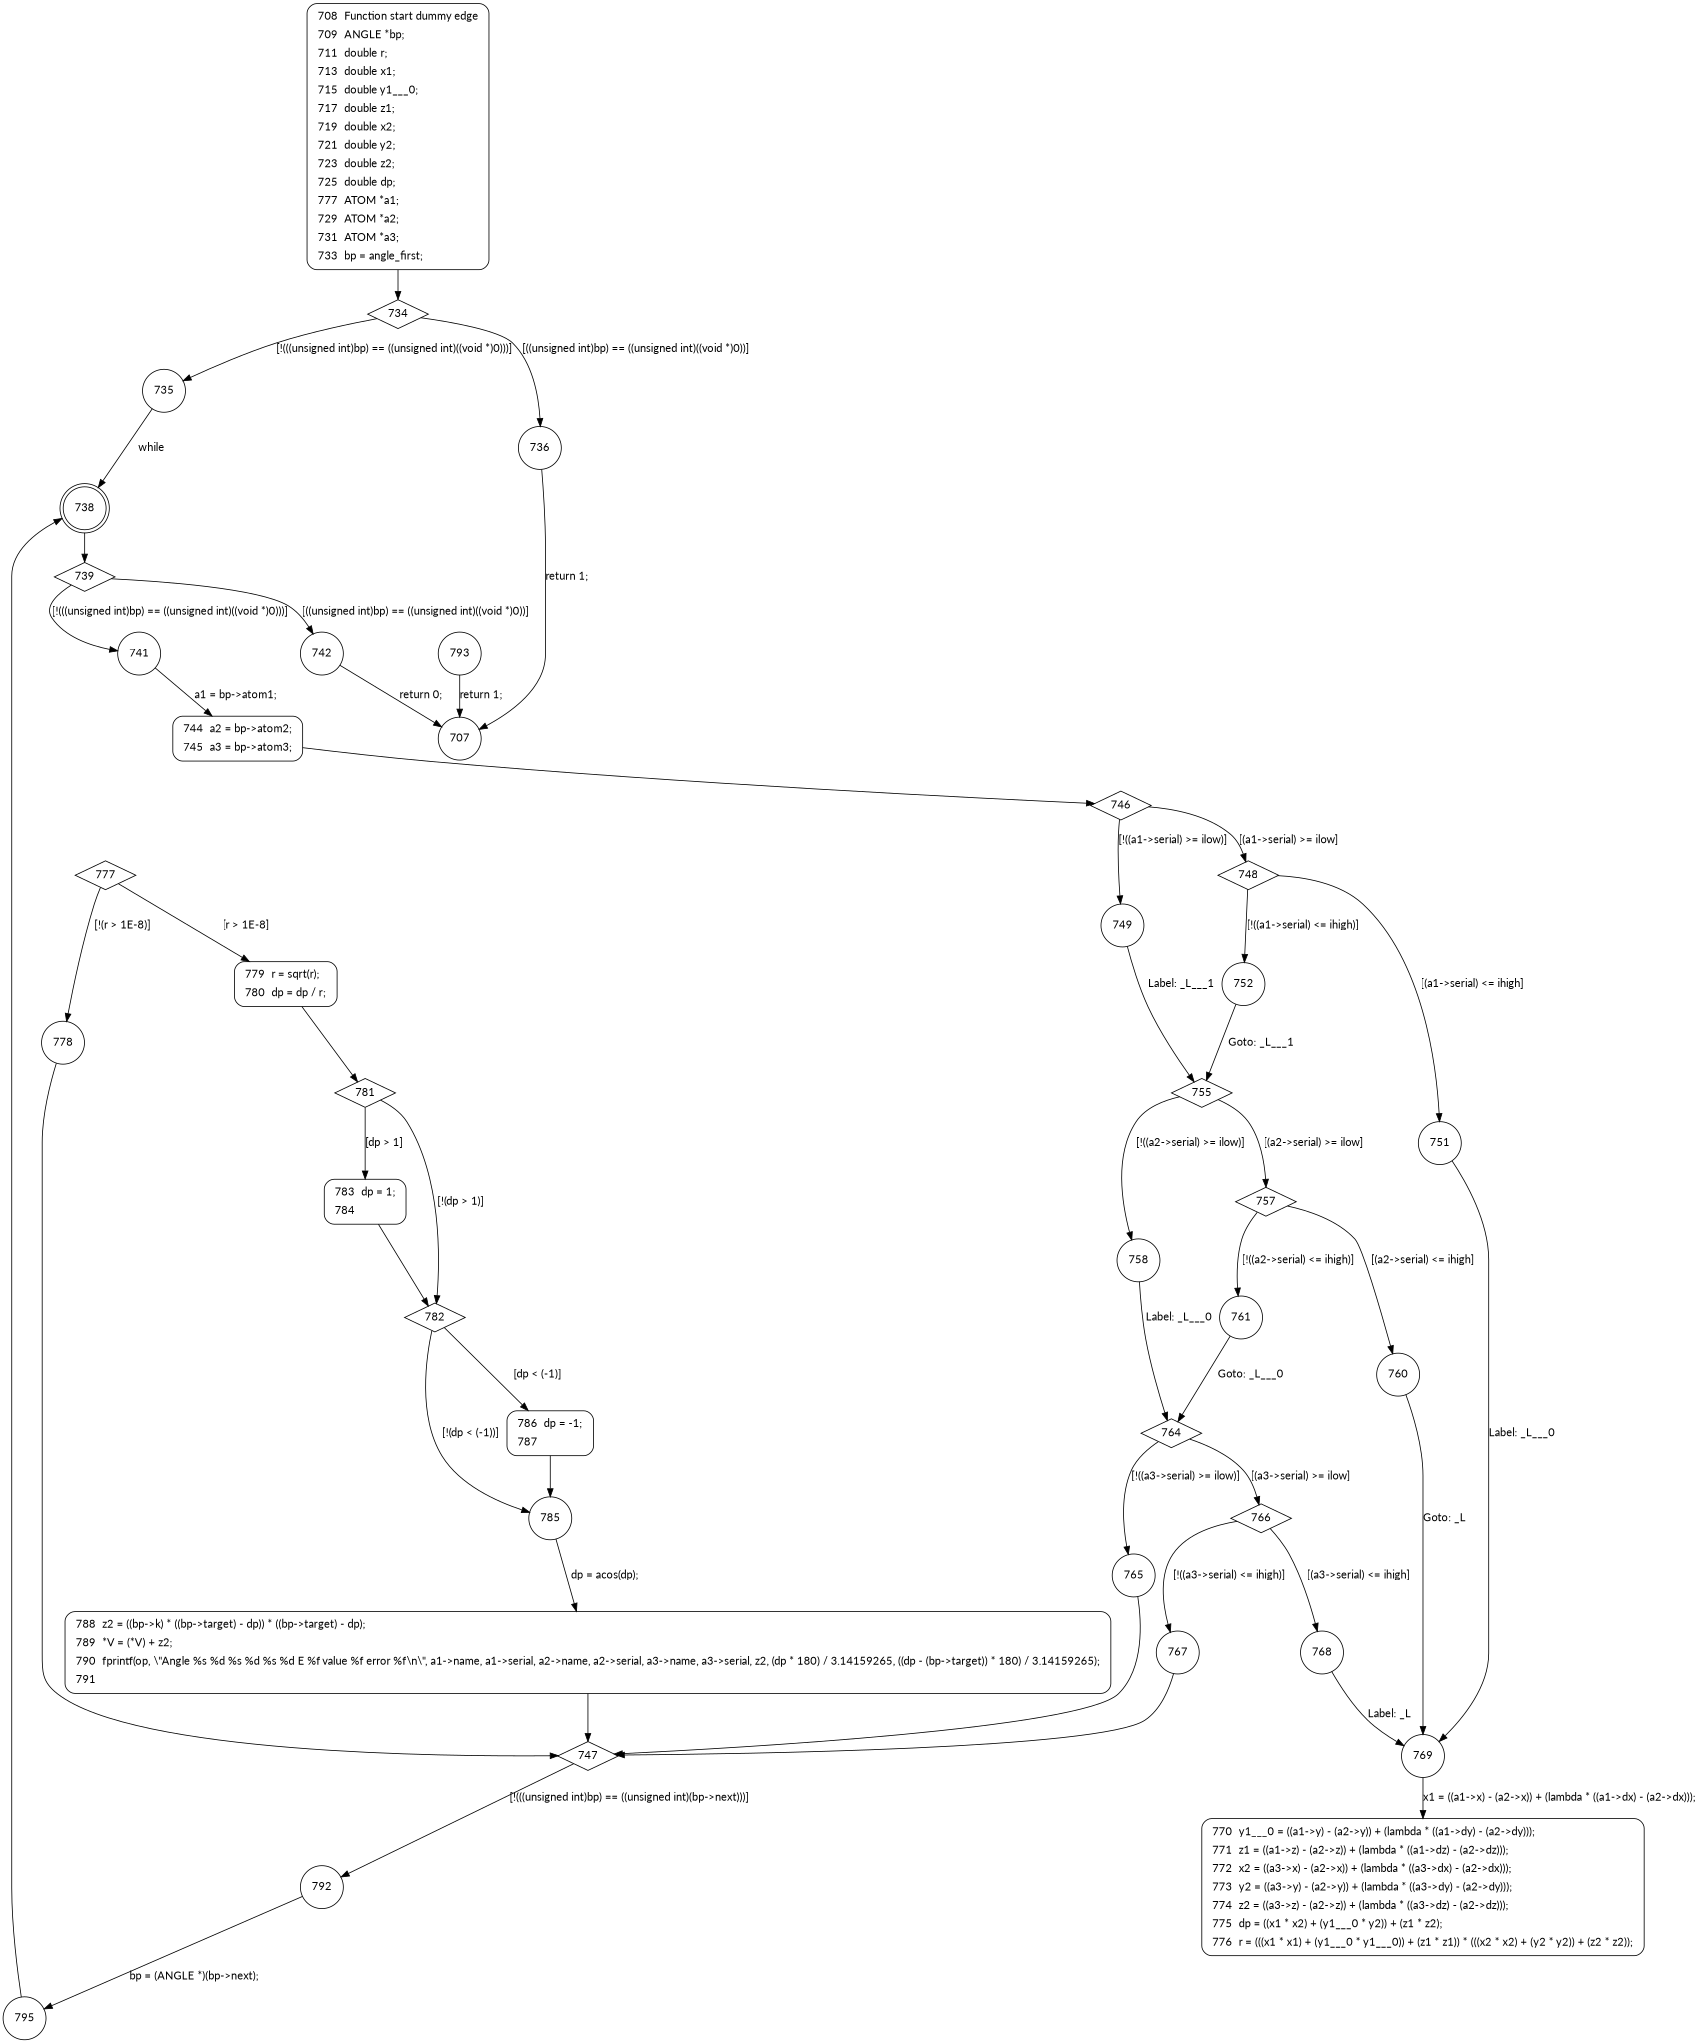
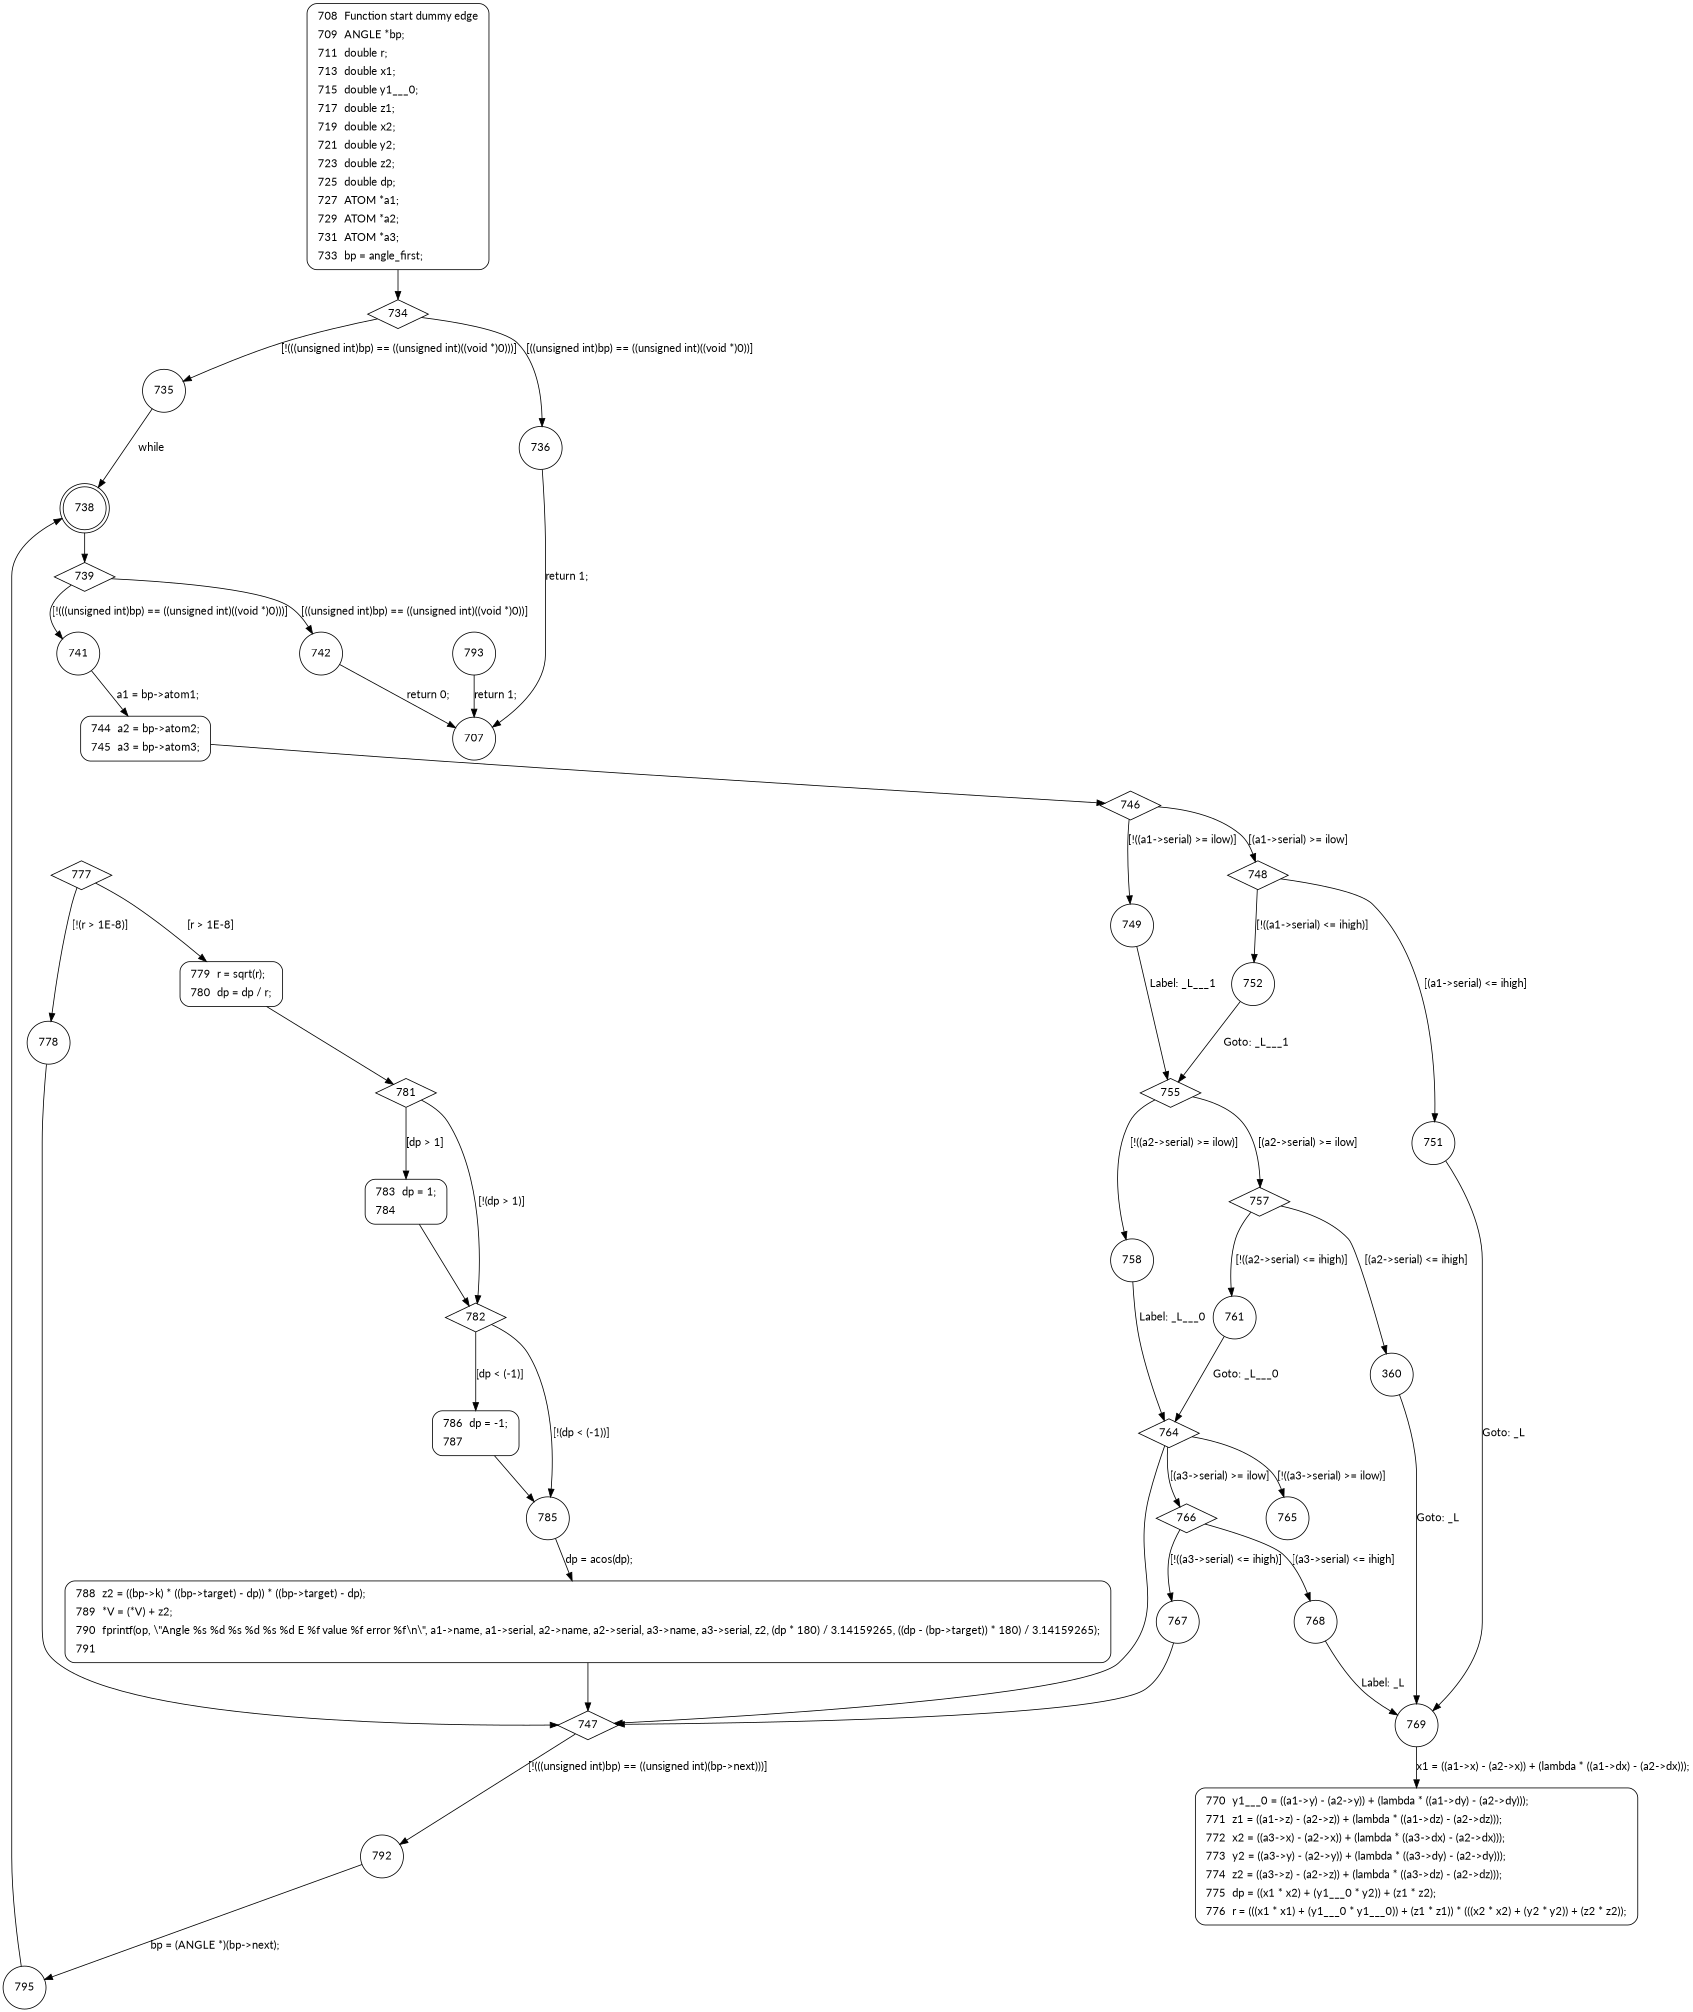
node "708": text "777" -> "727"
node "760": label "760" -> "360"
edge "751" -> "769": label "Label: _L___0" -> "Goto: _L"
edge "765" -> "747": now "764" -> "747"
